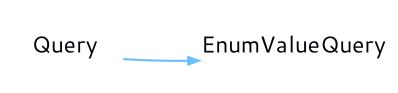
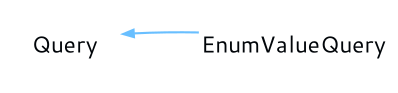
edge "Query" -> "EnumValueQuery": reversed
